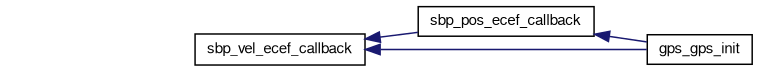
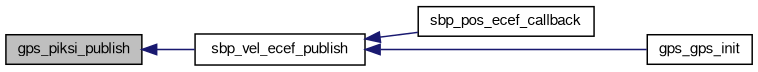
edge "gps_gps_init" -> "sbp_pos_ecef_callback": removed
node "gps_piksi_publish": added
node "sbp_vel_ecef_callback": label "sbp_vel_ecef_callback" -> "sbp_vel_ecef_publish"
